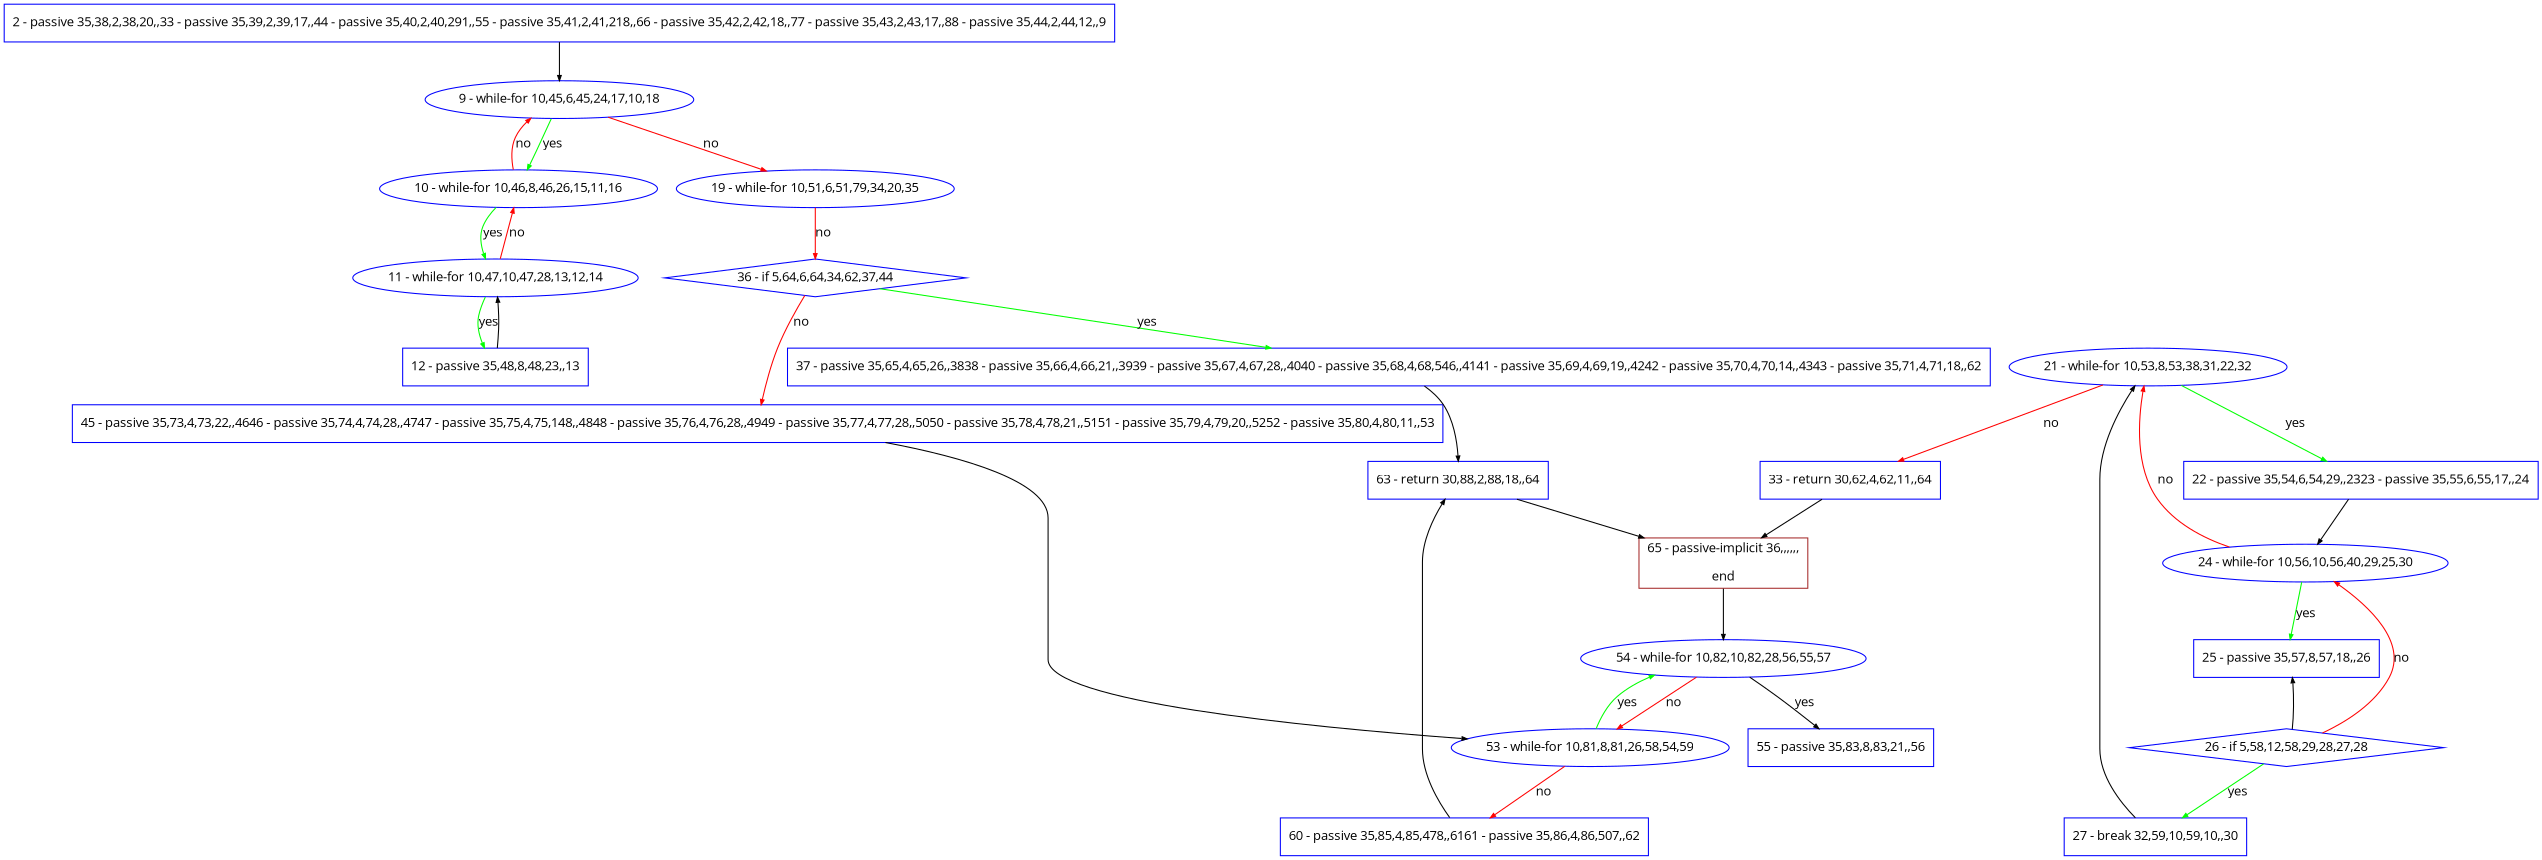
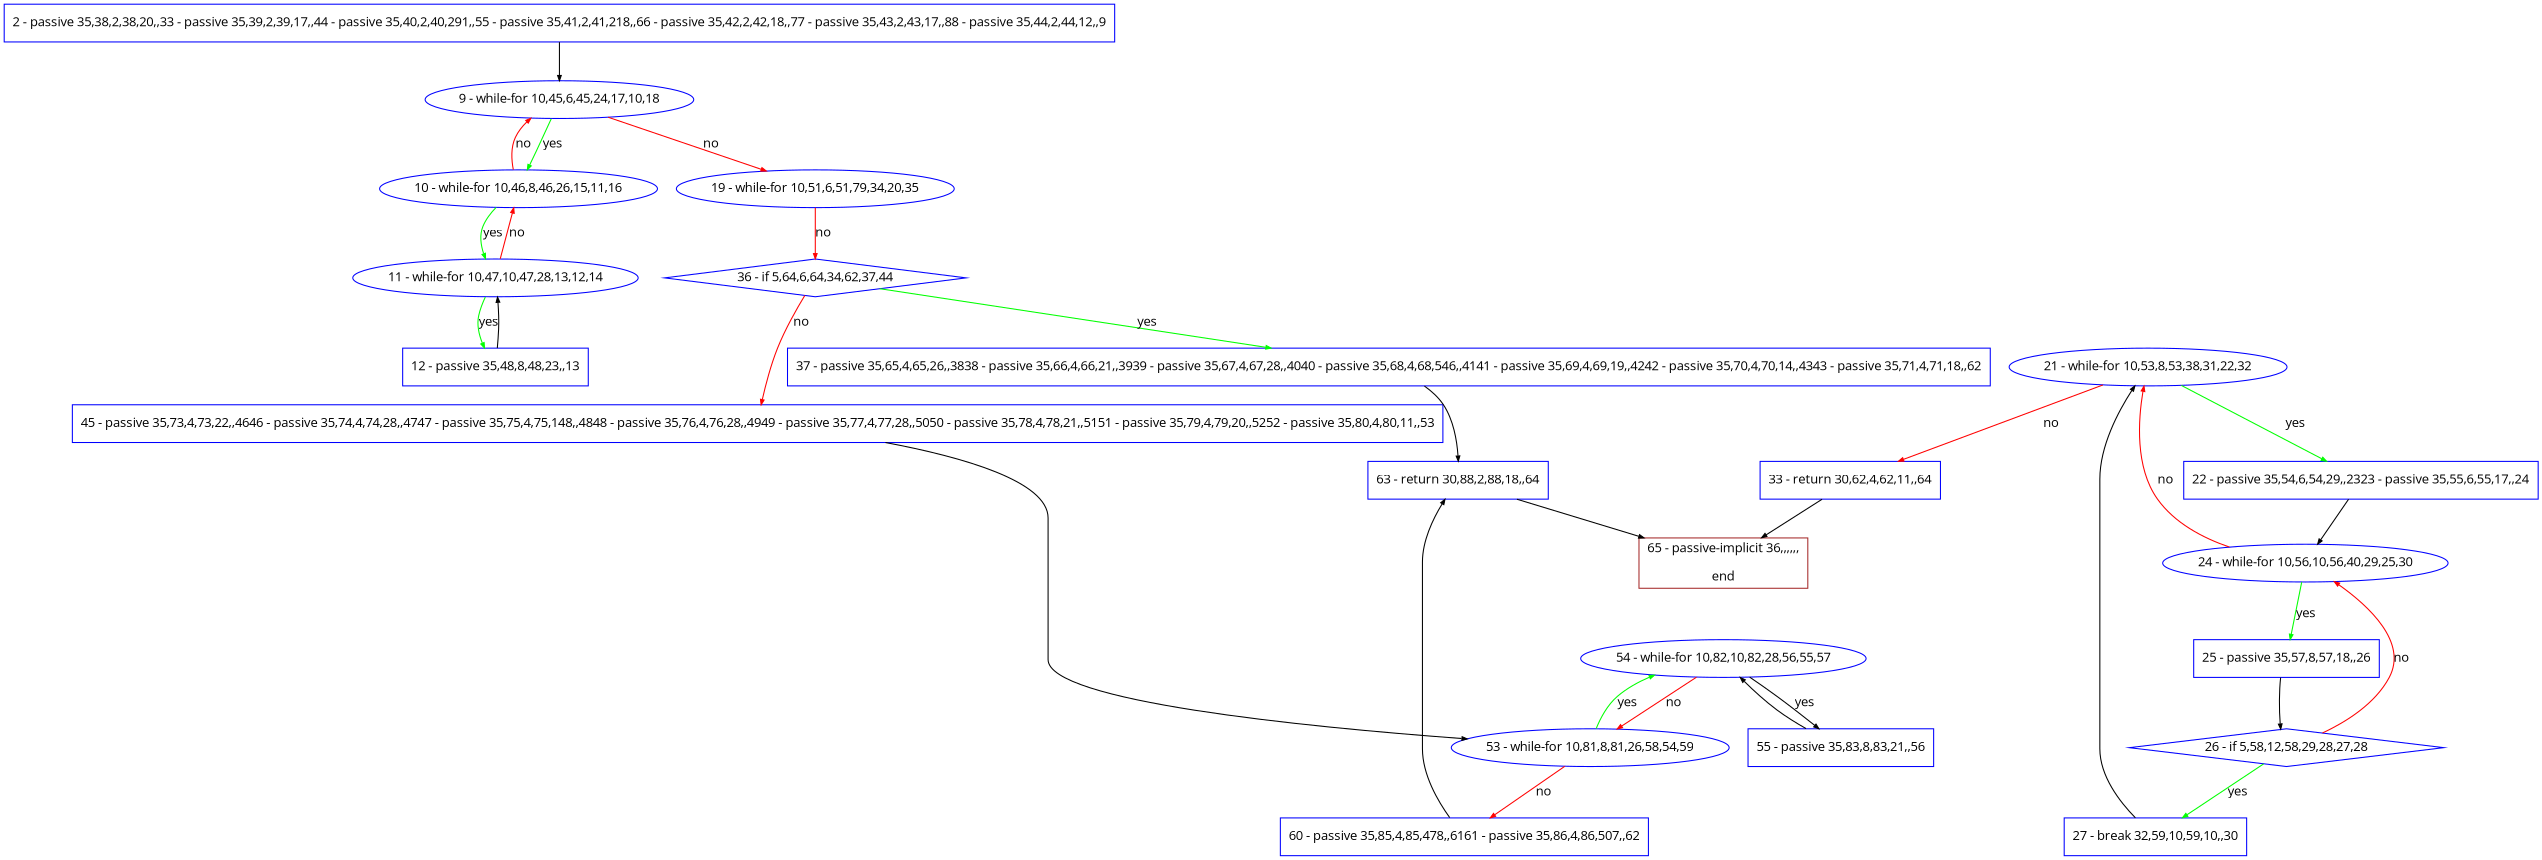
edge "65 - passive-implicit 36,,,,,, end" -> "54 - while-for 10,82,10,82,28,56,55,57": now "55 - passive 35,83,8,83,21,,56" -> "54 - while-for 10,82,10,82,28,56,55,57"
edge "26 - if 5,58,12,58,29,28,27,28" -> "25 - passive 35,57,8,57,18,,26": reversed
